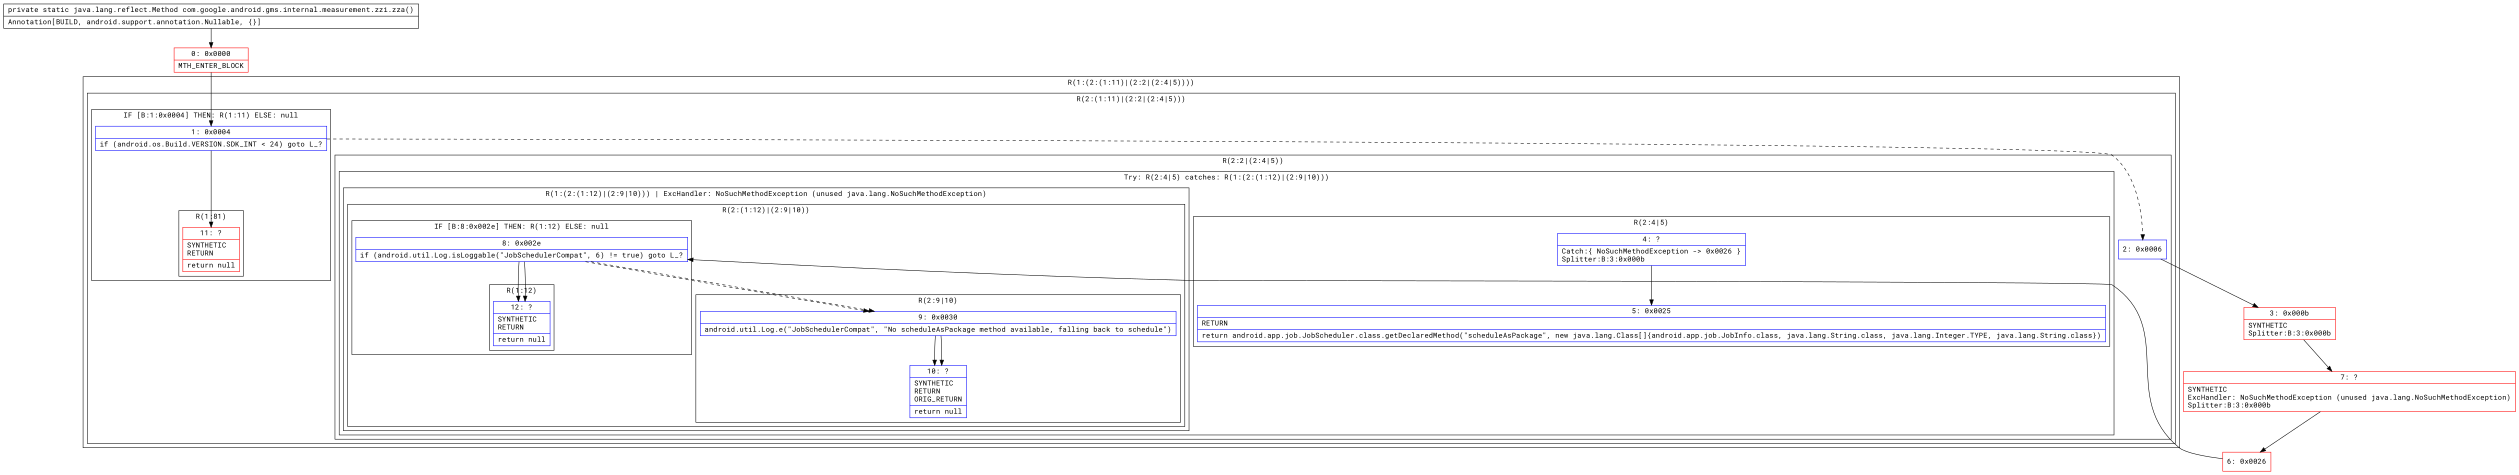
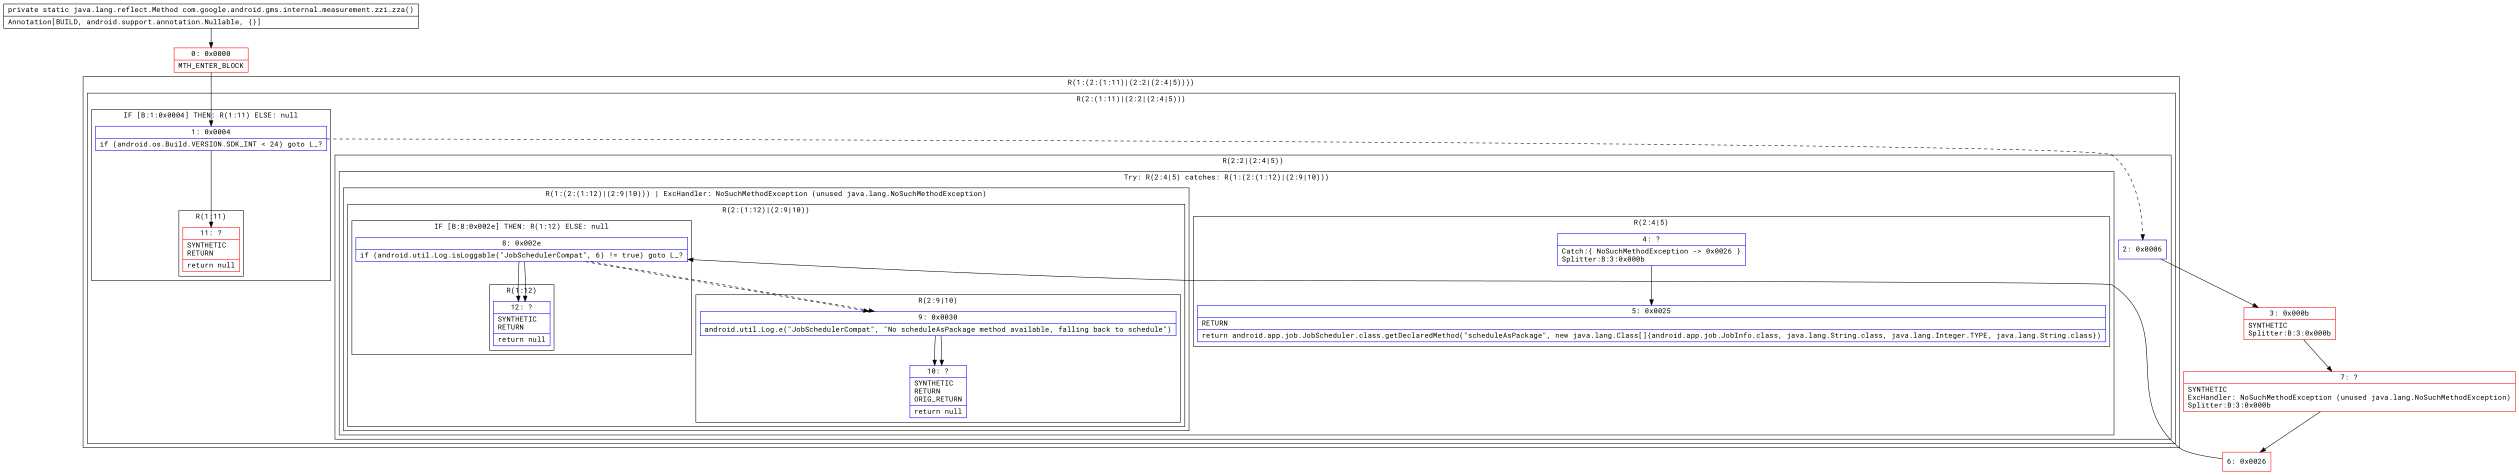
cluster "R(1:81)": label "R(1:81)" -> "R(1:11)"
